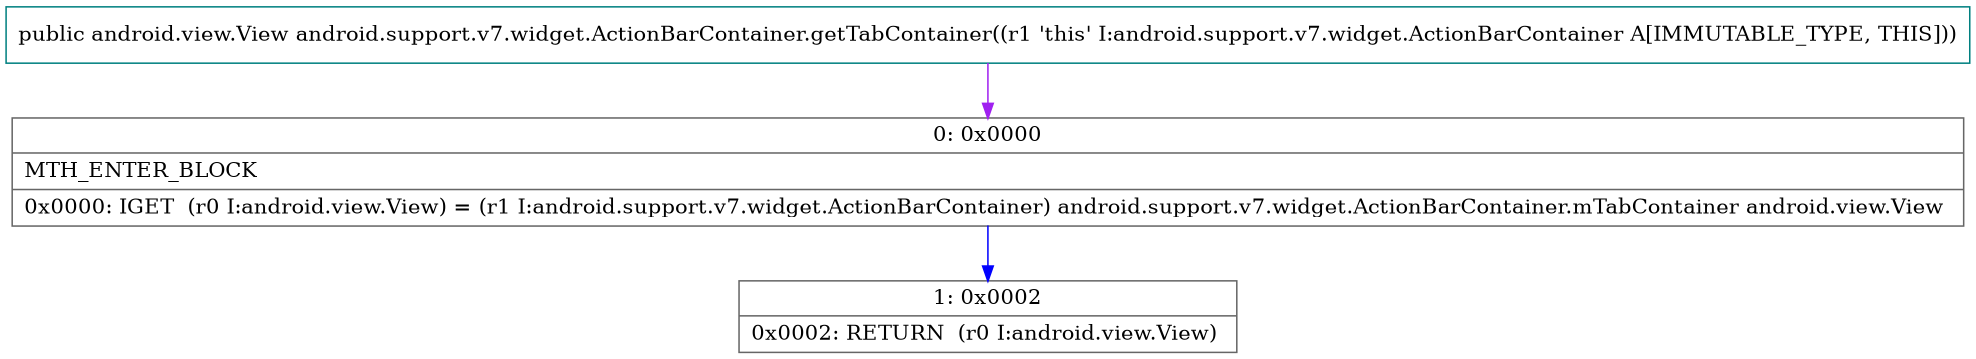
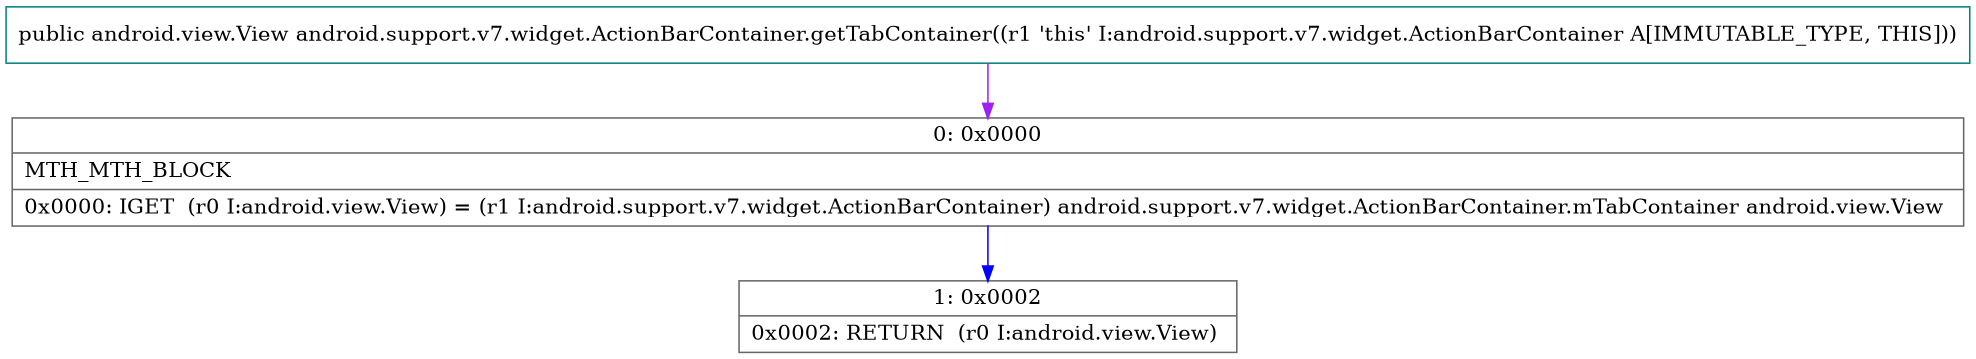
node "0: 0x0000": text "MTH_ENTER_BLOCK" -> "MTH_MTH_BLOCK"
